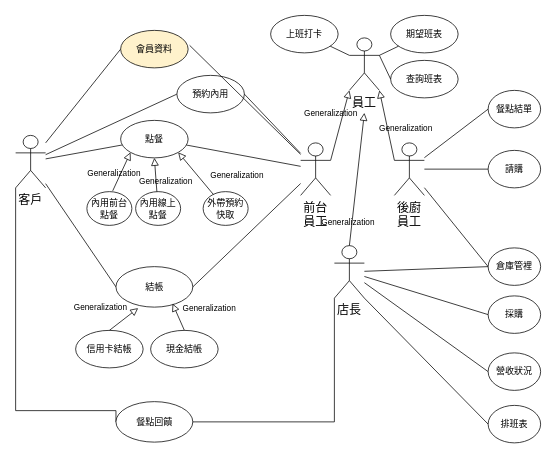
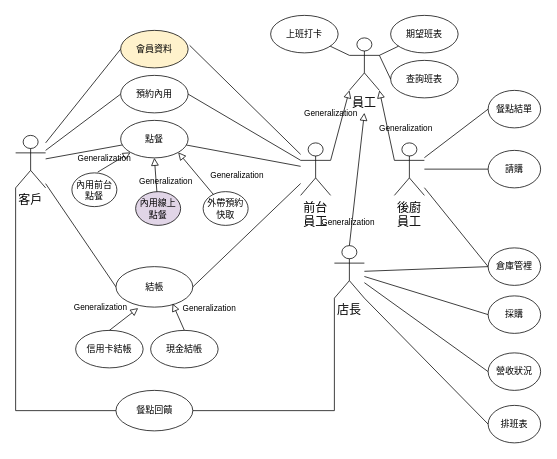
node "預約內用": moved (210, 94) -> (154, 94)
node "內用前台點餐": moved (109, 209) -> (94, 190)
node "內用線上點餐": fillcolor #ffffff -> #e1d5e7
node "餐點回饋": moved (154, 422) -> (154, 411)
